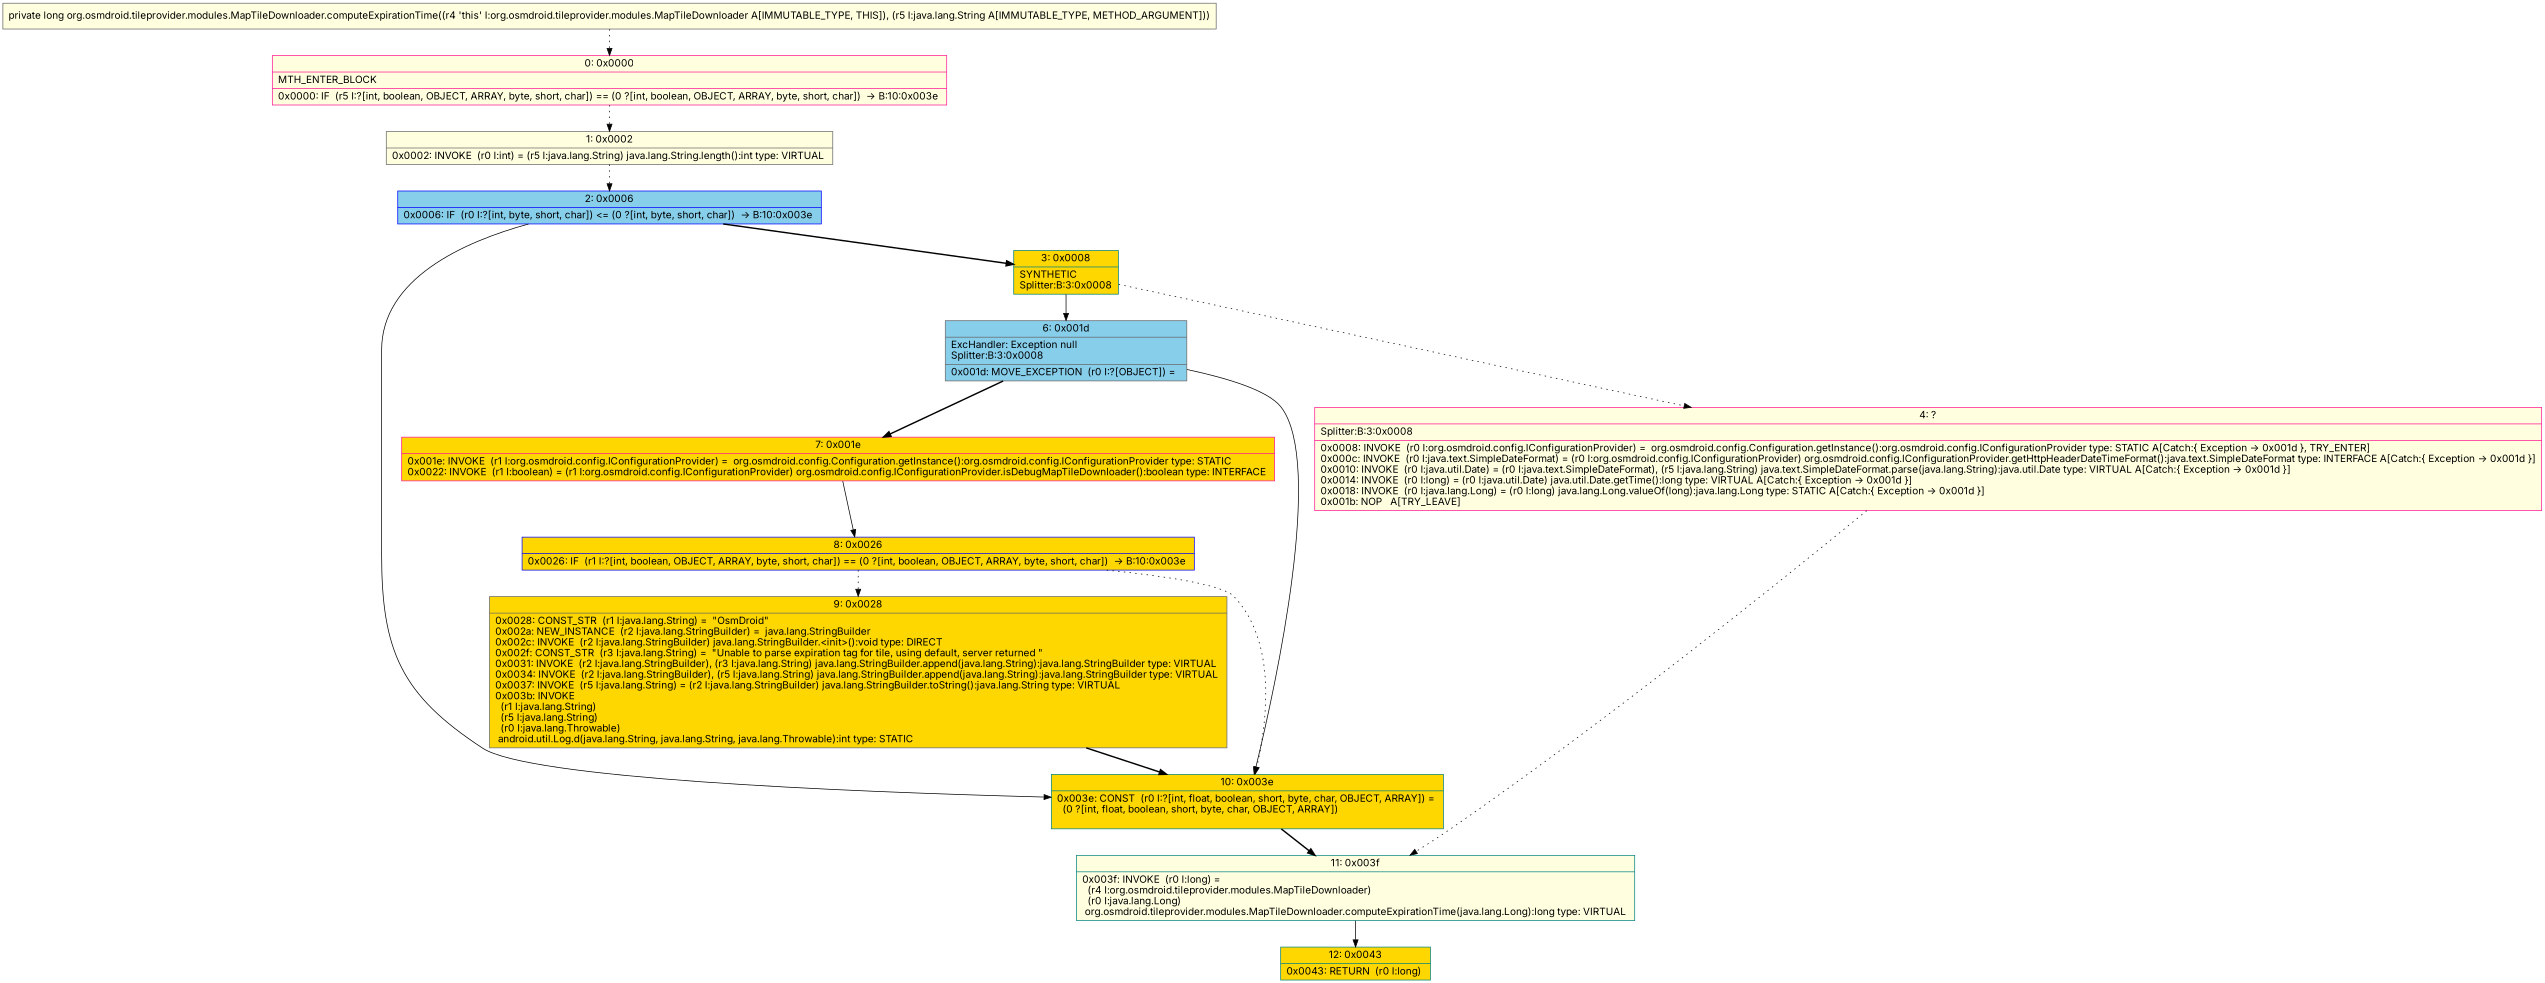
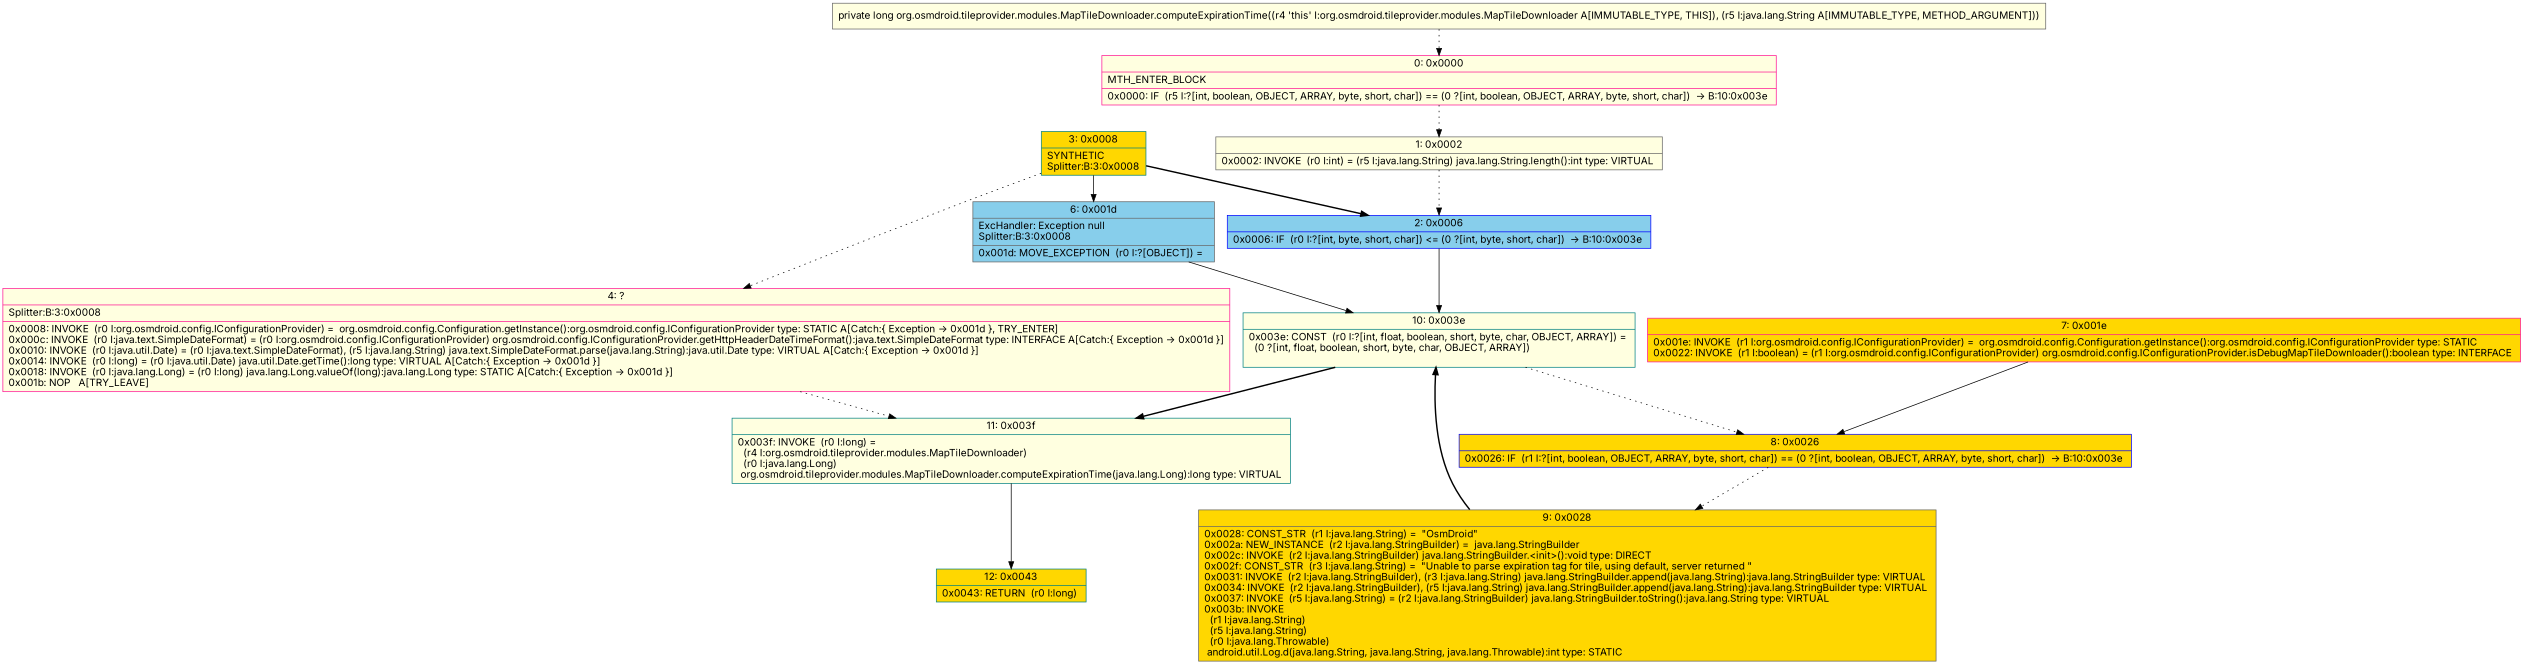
edge "2: 0x0006" -> "3: 0x0008": reversed
edge "6: 0x001d" -> "7: 0x001e": removed
edge "8: 0x0026" -> "10: 0x003e": reversed
node "10: 0x003e": fillcolor gold -> lightyellow
